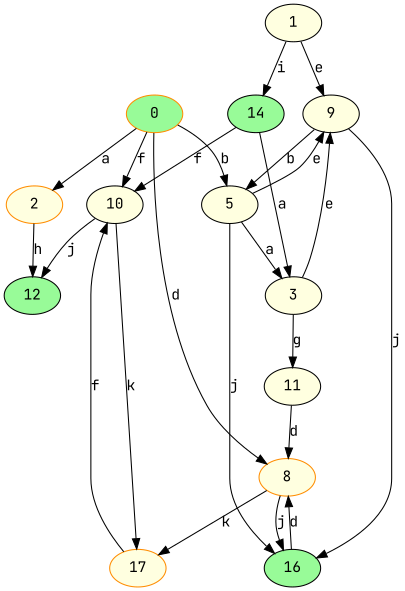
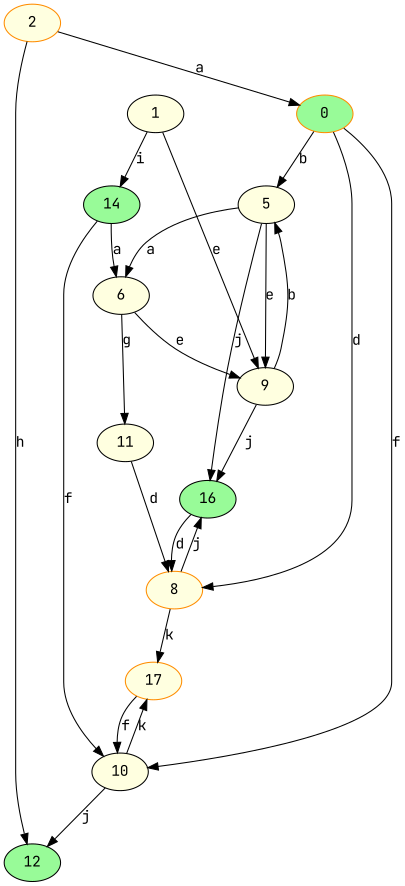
edge "0" -> "2": reversed
node "3": label "3" -> "6"
